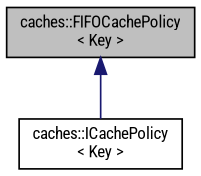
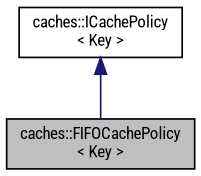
edge "caches::ICachePolicy < Key >" -> "caches::FIFOCachePolicy < Key >": reversed
